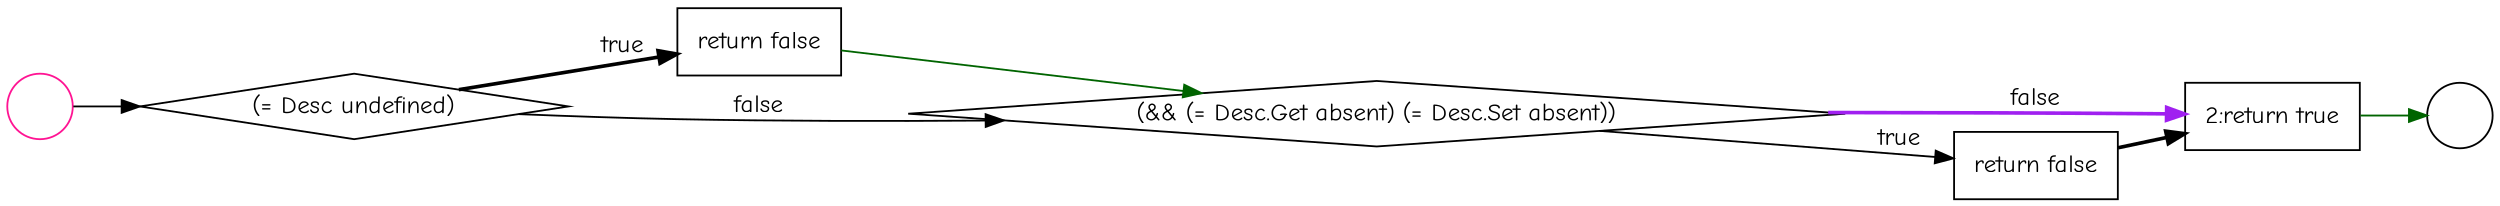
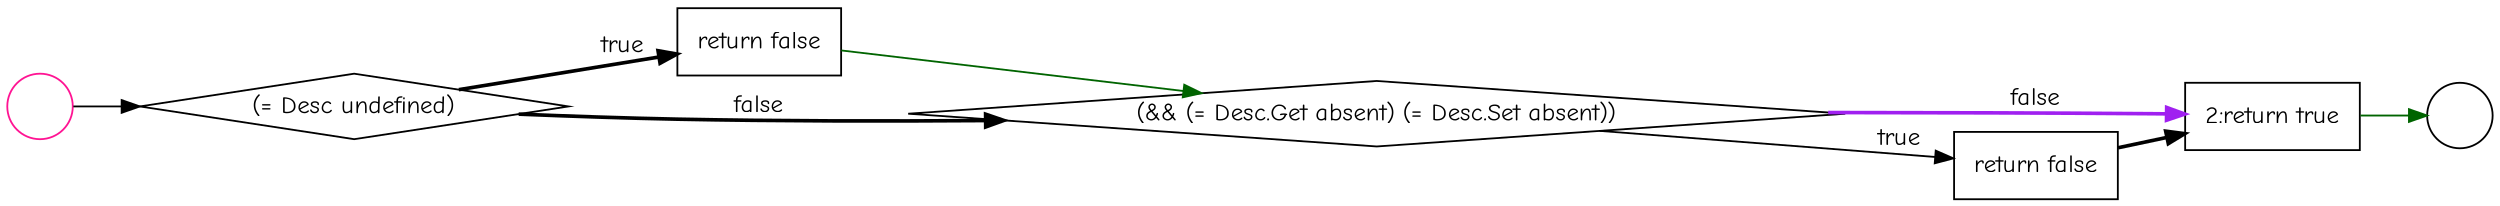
edge "(= Desc undefined)" -> "(&& (= Desc.Get absent) (= Desc.Set absent))": style solid -> bold
